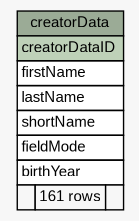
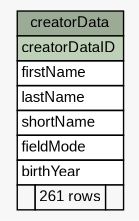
node "creatorData": text "161 rows" -> "261 rows"
